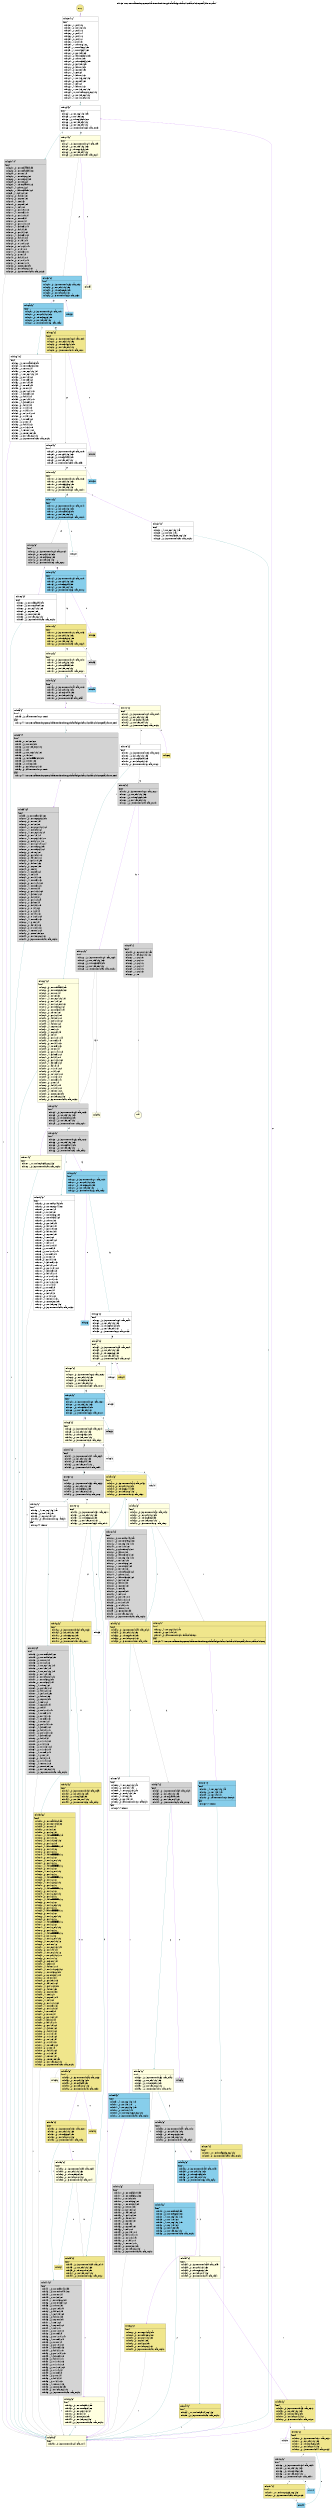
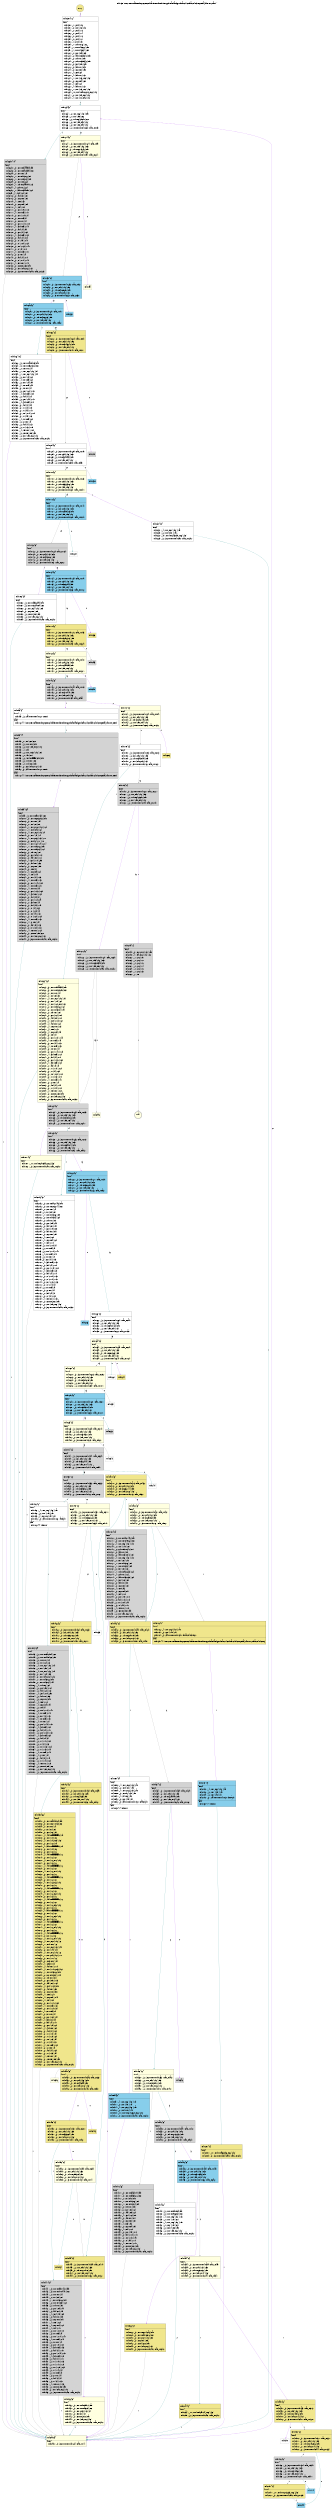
node "0x401f1d [36]": fillcolor skyblue -> white
